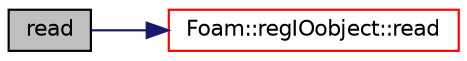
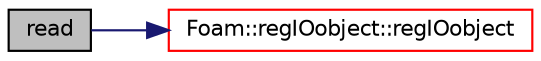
node "Foam::regIOobject::read": label "Foam::regIOobject::read" -> "Foam::regIOobject::regIOobject"
